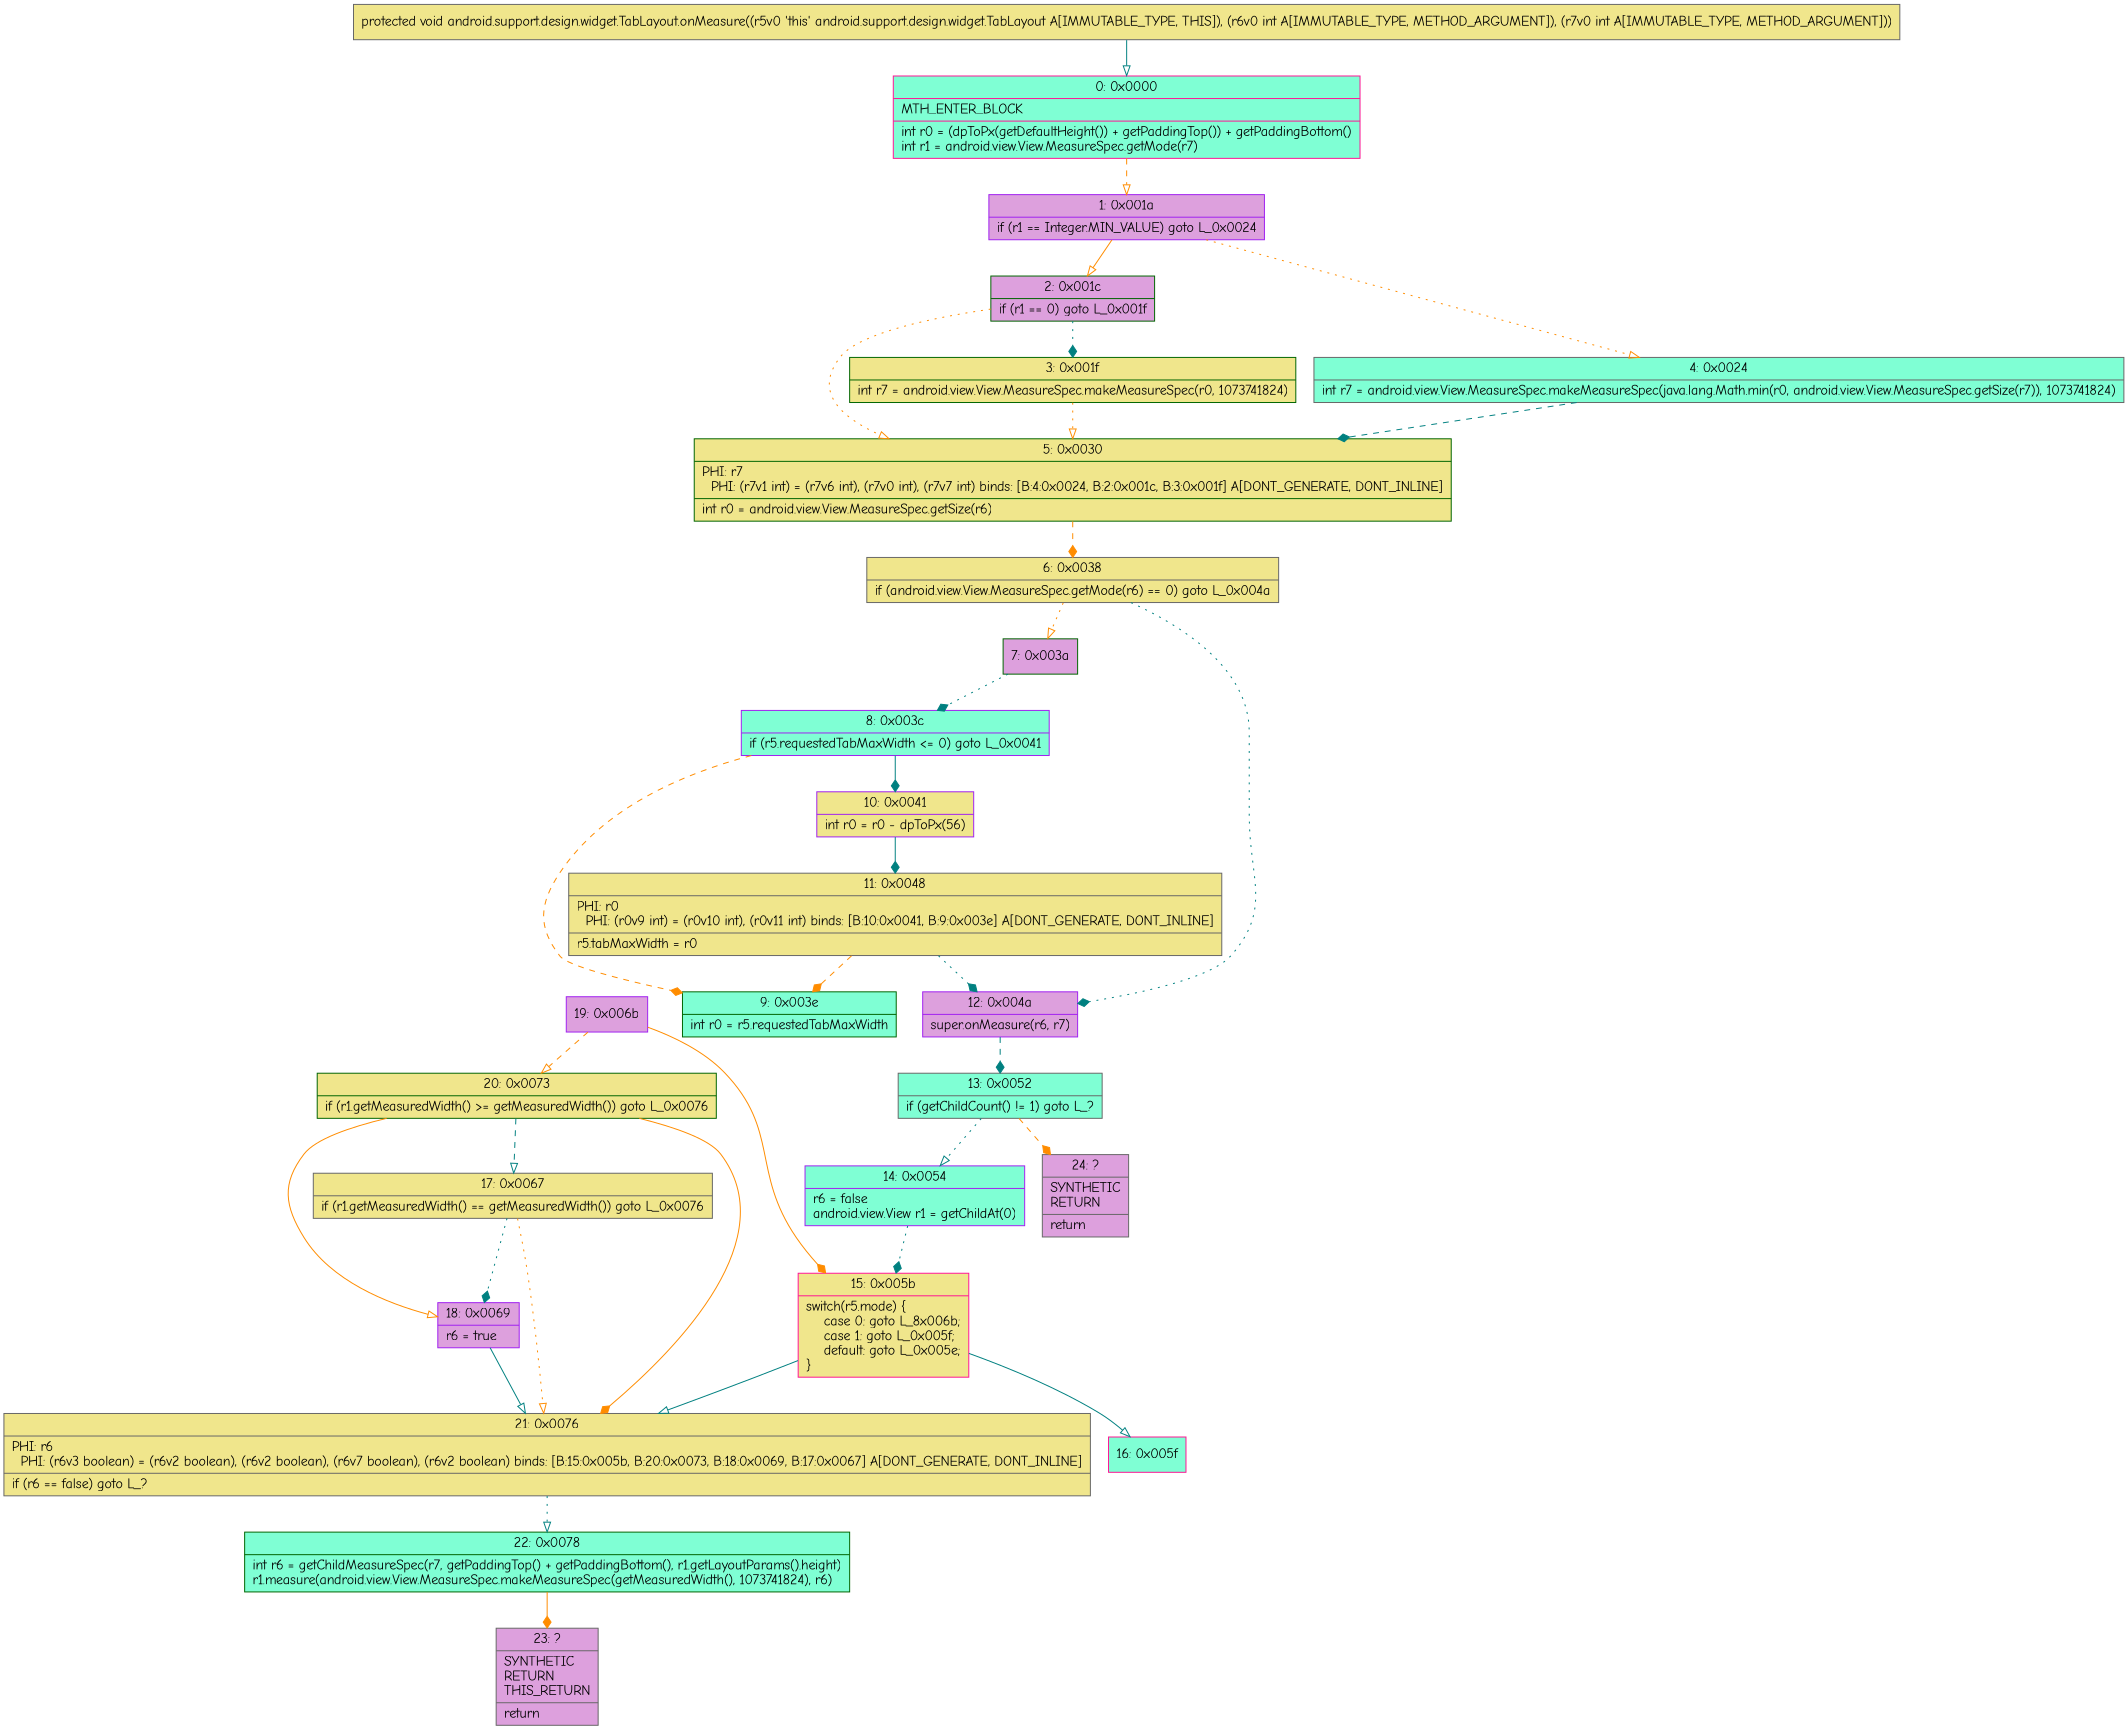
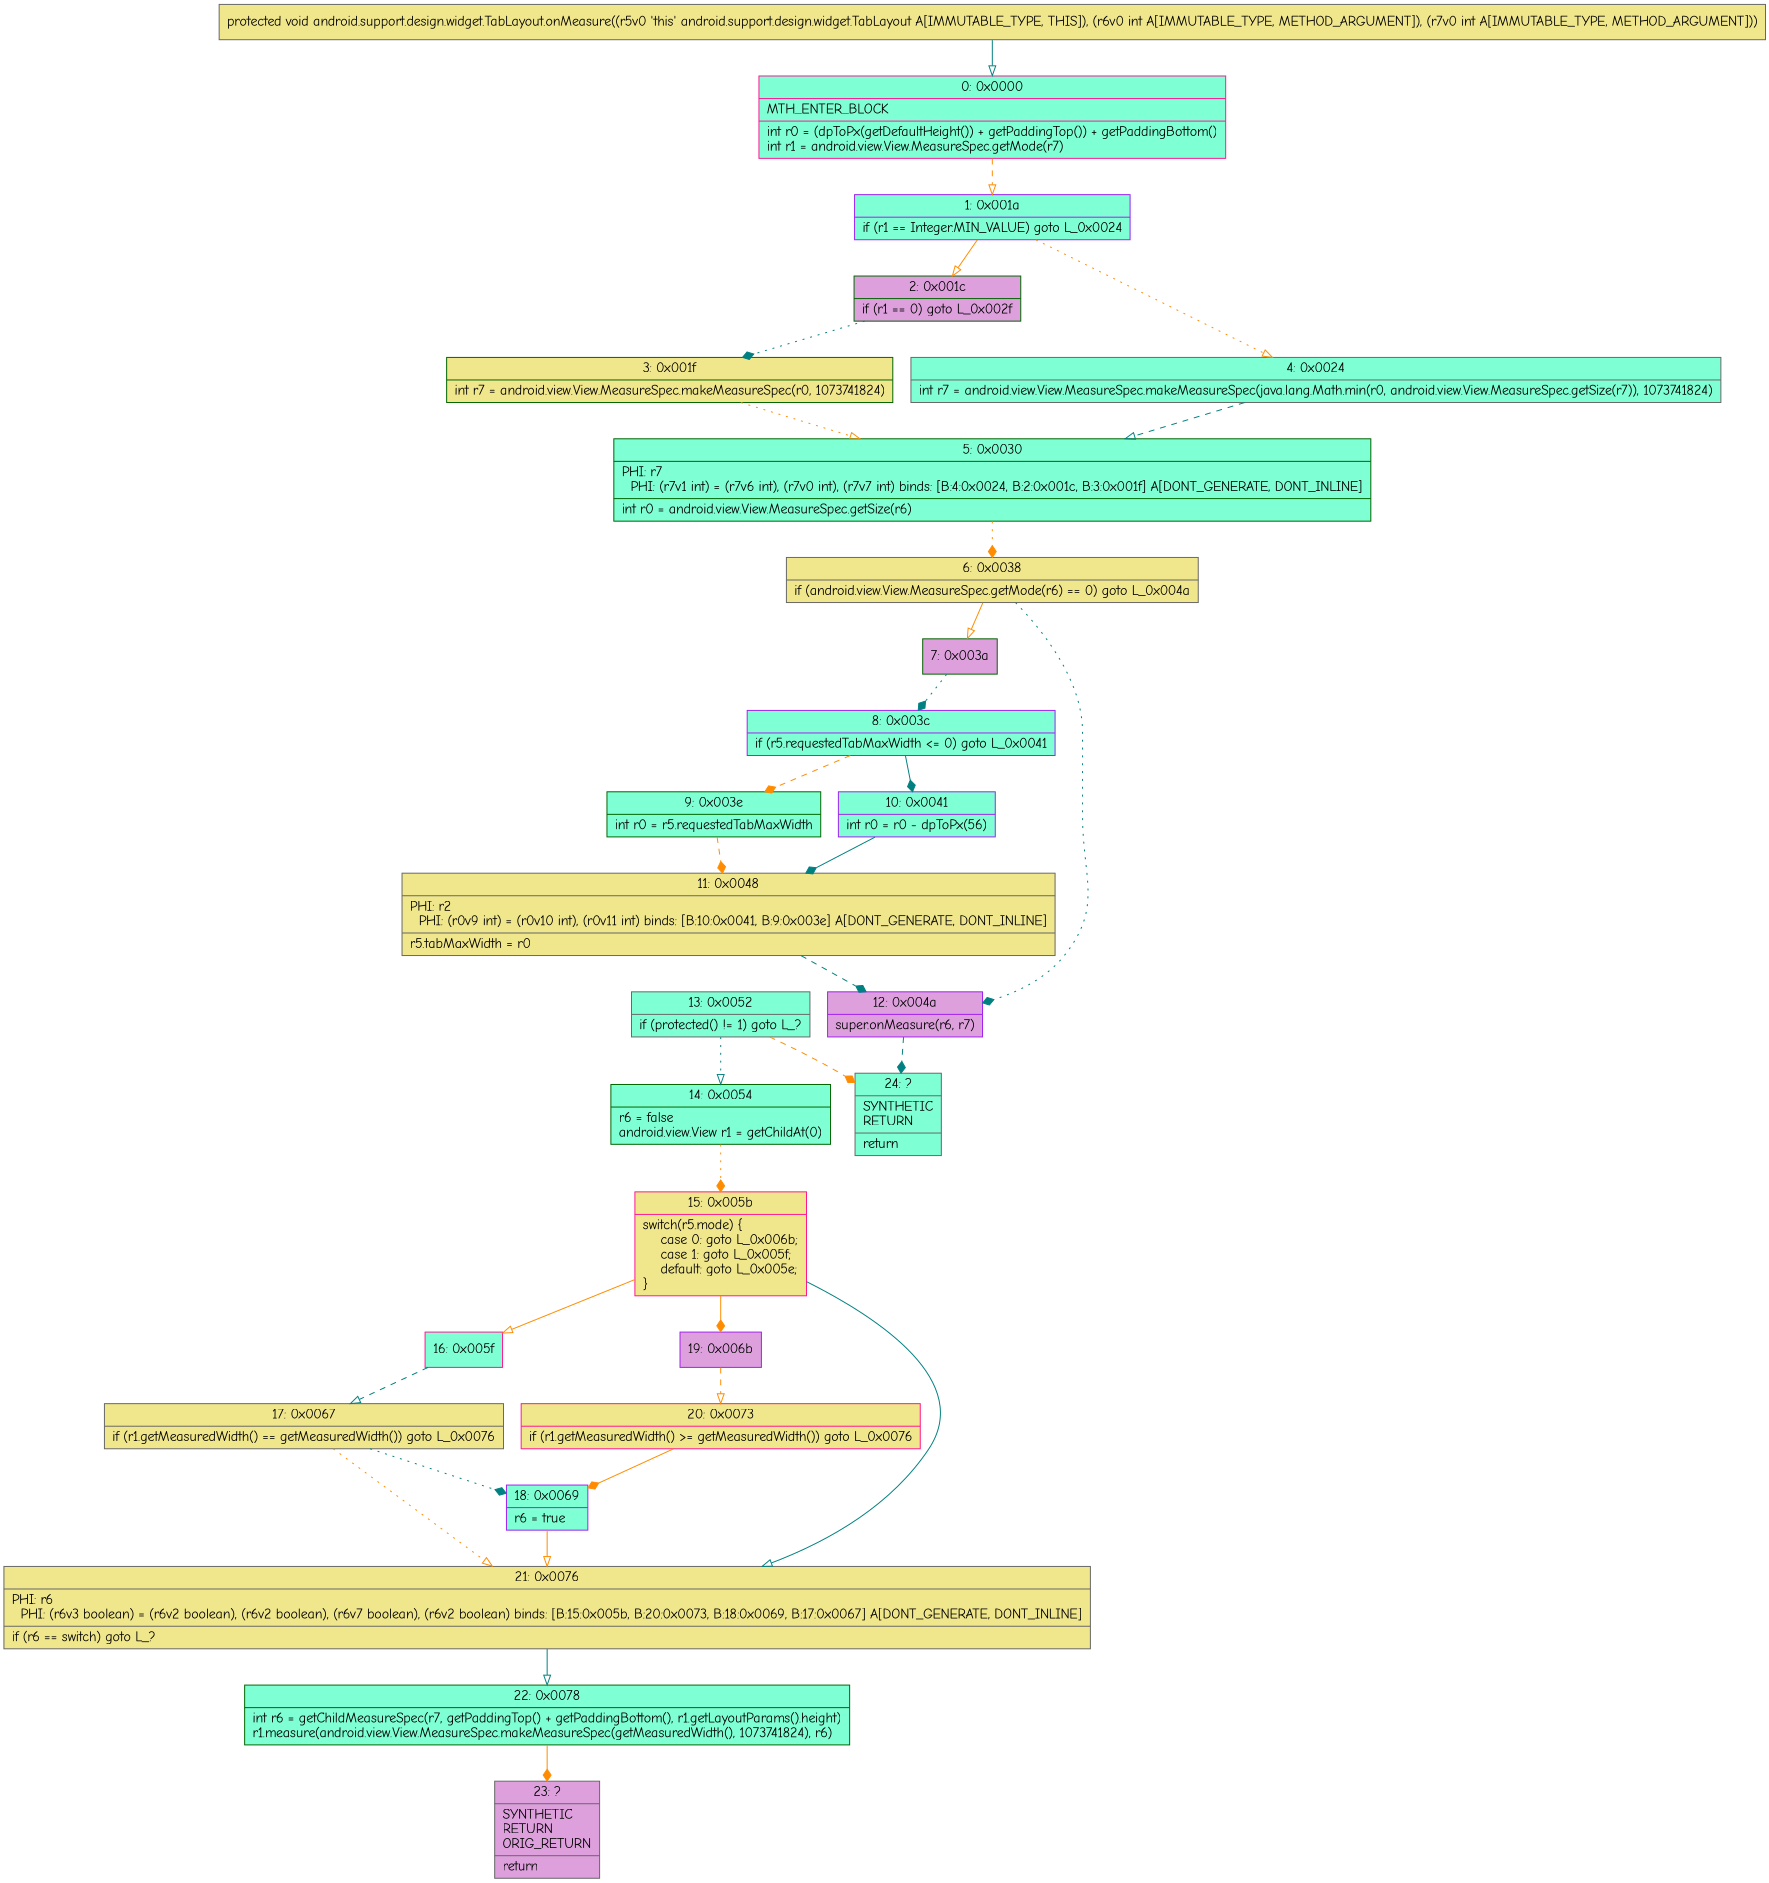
node "1: 0x001a": fillcolor plum -> aquamarine
node "2: 0x001c": text "if (r1 == 0) goto L_0x001f" -> "if (r1 == 0) goto L_0x002f"
edge "2: 0x001c" -> "5: 0x0030": removed
edge "4: 0x0024" -> "5: 0x0030": arrowhead diamond -> onormal
node "5: 0x0030": fillcolor khaki -> aquamarine
edge "5: 0x0030" -> "6: 0x0038": style dashed -> dotted
edge "6: 0x0038" -> "7: 0x003a": style dotted -> solid
node "10: 0x0041": fillcolor khaki -> aquamarine
node "11: 0x0048": text "PHI: r0" -> "PHI: r2"
edge "11: 0x0048" -> "9: 0x003e": reversed
edge "11: 0x0048" -> "12: 0x004a": style dotted -> dashed
edge "12: 0x004a" -> "13: 0x0052": now "12: 0x004a" -> "24: ?"
node "20: 0x0073": color darkgreen -> deeppink
node "13: 0x0052": text "if (getChildCount() != 1) goto L_?" -> "if (protected() != 1) goto L_?"
edge "19: 0x006b" -> "15: 0x005b": reversed
edge "20: 0x0073" -> "17: 0x0067": now "16: 0x005f" -> "17: 0x0067"
node "14: 0x0054": color purple -> darkgreen
node "24: ?": fillcolor plum -> aquamarine
edge "20: 0x0073" -> "18: 0x0069": arrowhead onormal -> diamond
edge "14: 0x0054" -> "15: 0x005b": color teal -> darkorange
edge "20: 0x0073" -> "21: 0x0076": removed
node "15: 0x005b": text "case 0: goto L_8x006b;" -> "case 0: goto L_0x006b;"
node "18: 0x0069": fillcolor plum -> aquamarine
edge "18: 0x0069" -> "21: 0x0076": color teal -> darkorange
edge "15: 0x005b" -> "16: 0x005f": color teal -> darkorange
node "21: 0x0076": text "if (r6 == false) goto L_?" -> "if (r6 == switch) goto L_?"
edge "21: 0x0076" -> "22: 0x0078": style dotted -> solid
node "23: ?": text "THIS_RETURN" -> "ORIG_RETURN"
